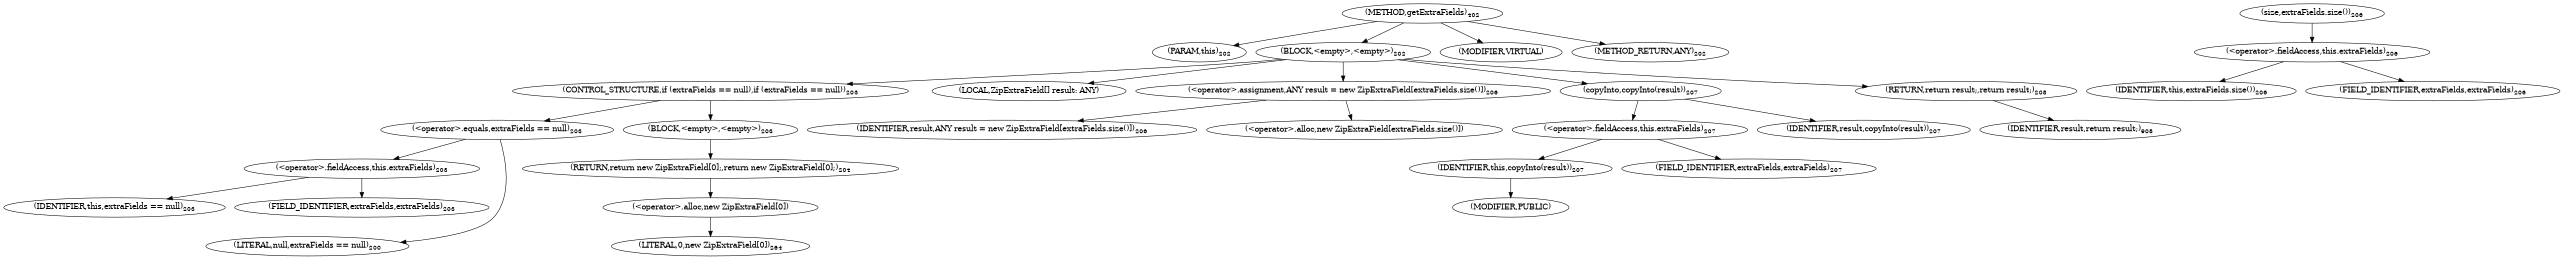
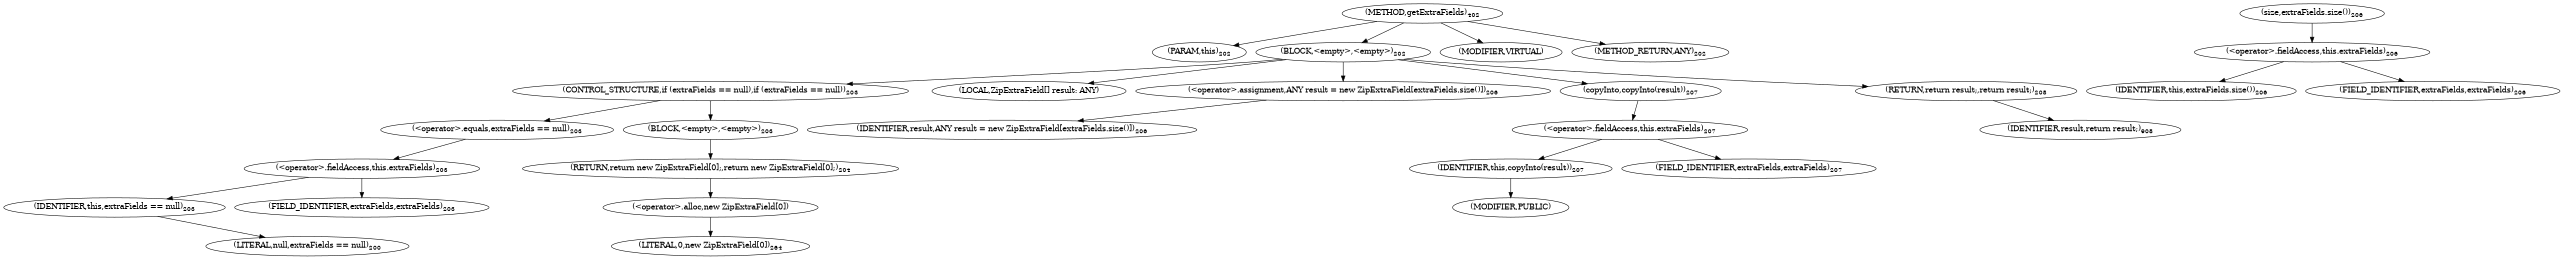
node "(<operator>.alloc,new ZipExtraField[extraFields.size()])": removed
node "(IDENTIFIER,result,copyInto(result))": removed
edge "(<operator>.equals,extraFields == null)" -> "(LITERAL,null,extraFields == null)": now "(IDENTIFIER,this,extraFields == null)" -> "(LITERAL,null,extraFields == null)"
